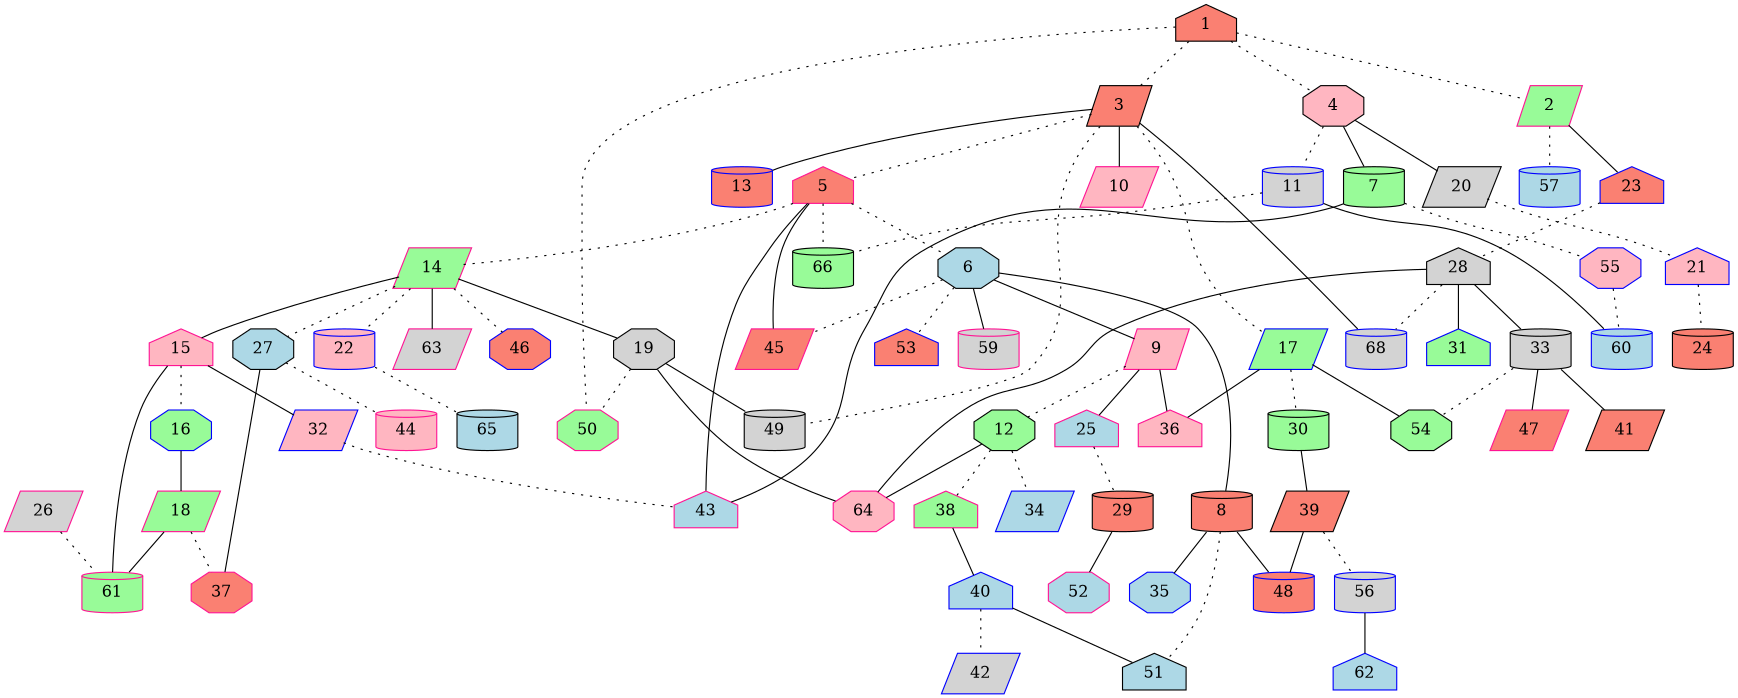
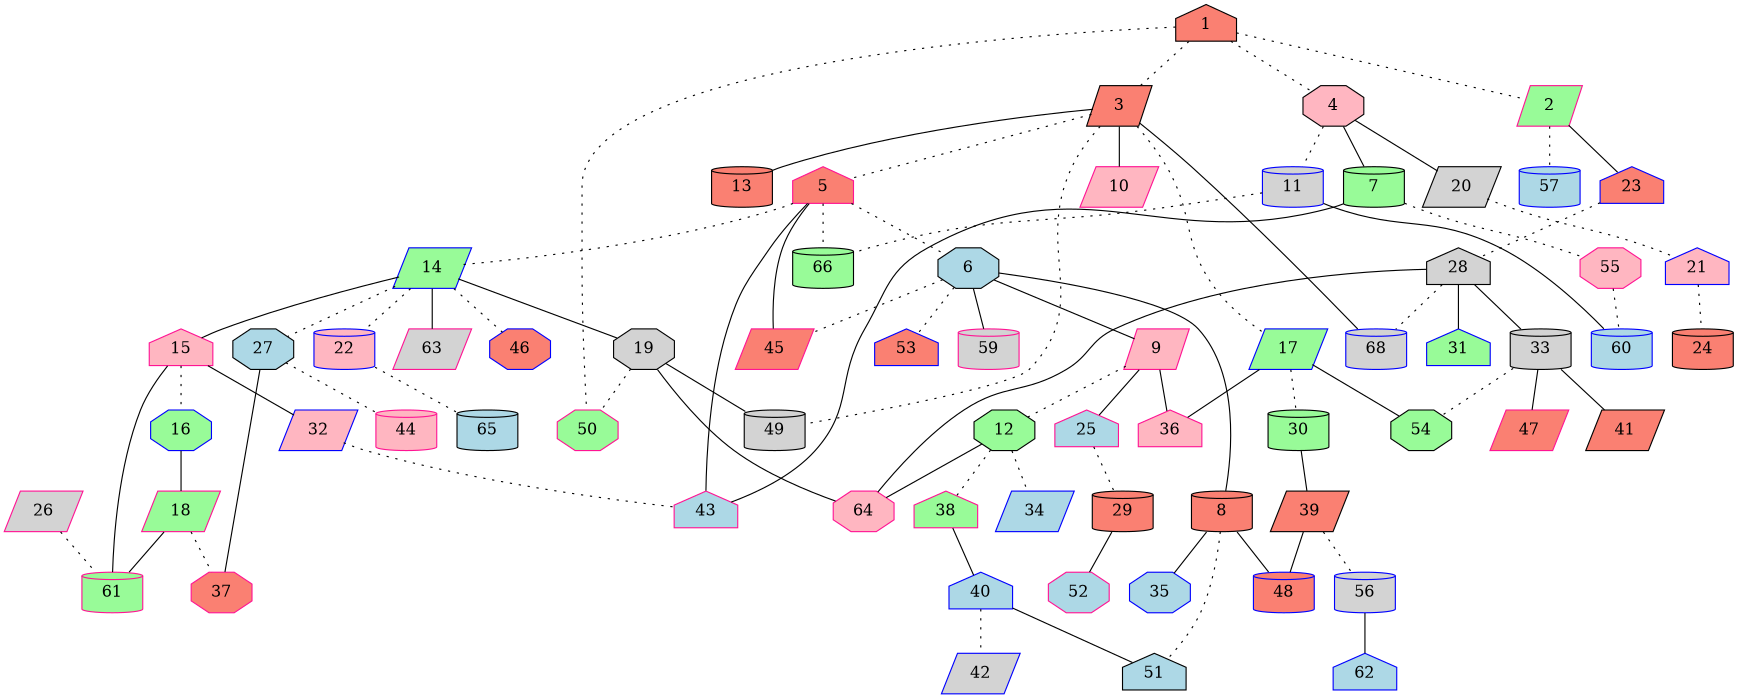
node "13": color blue -> black
node "14": color deeppink -> blue
node "55": color blue -> deeppink
